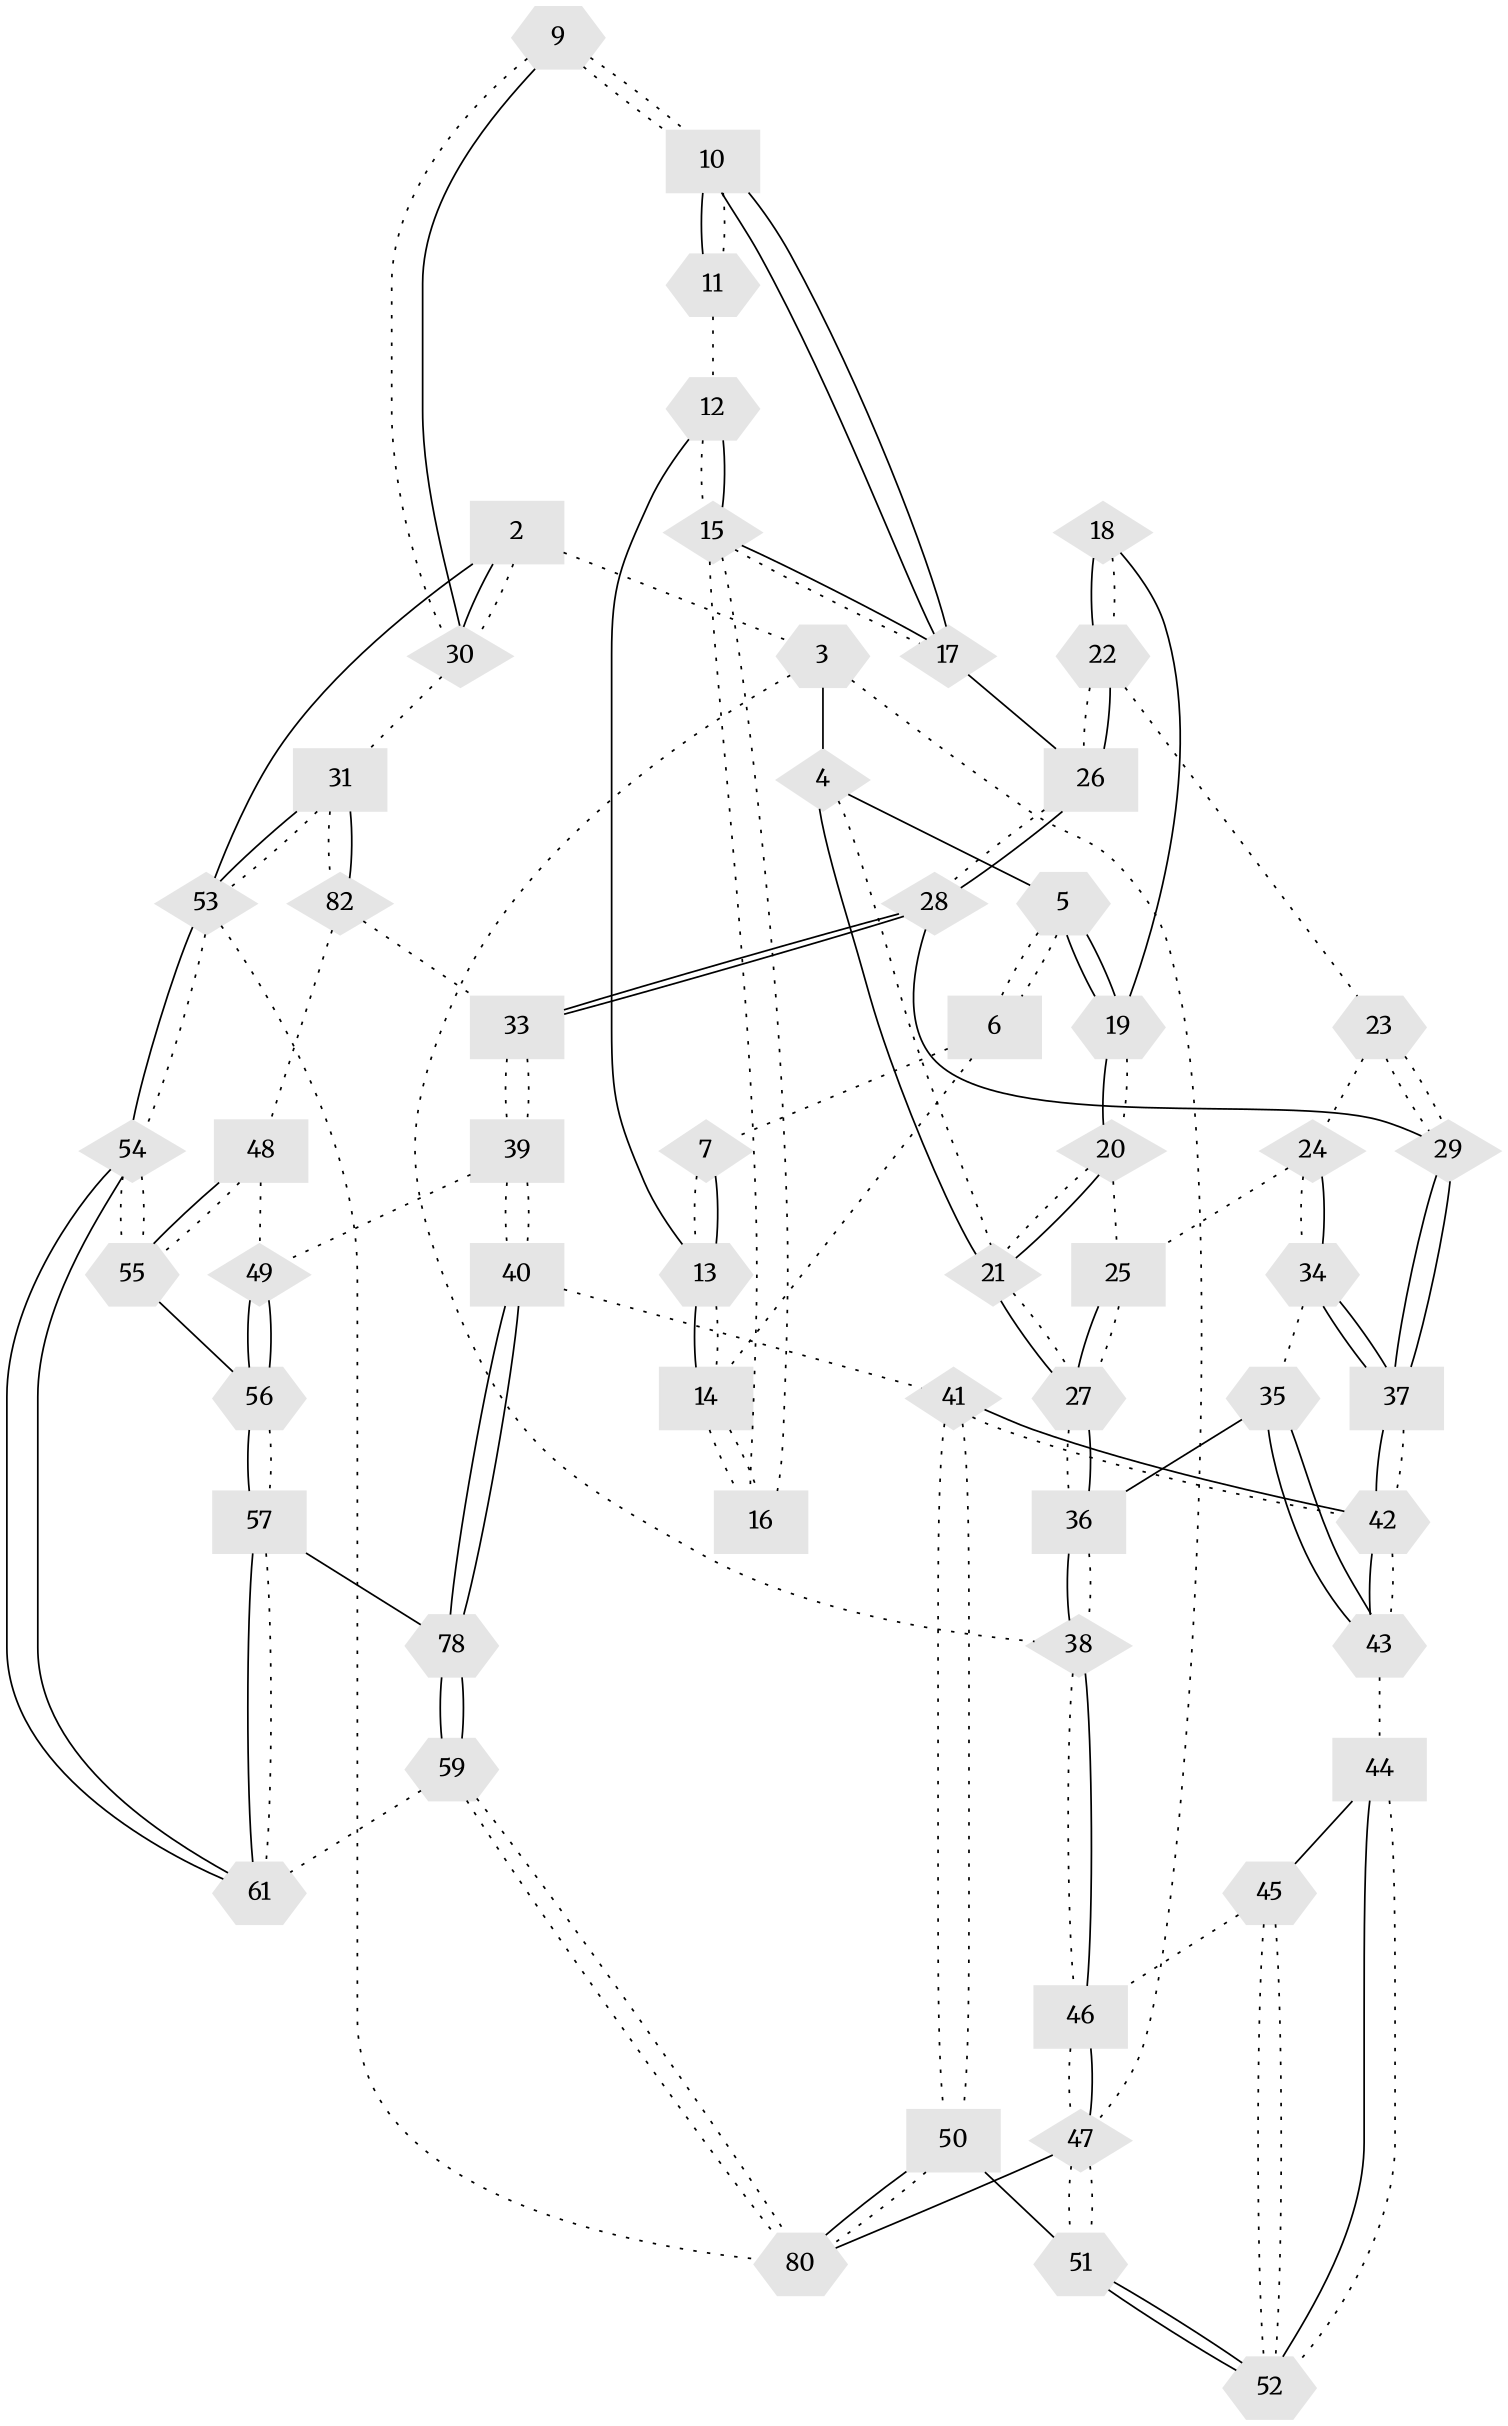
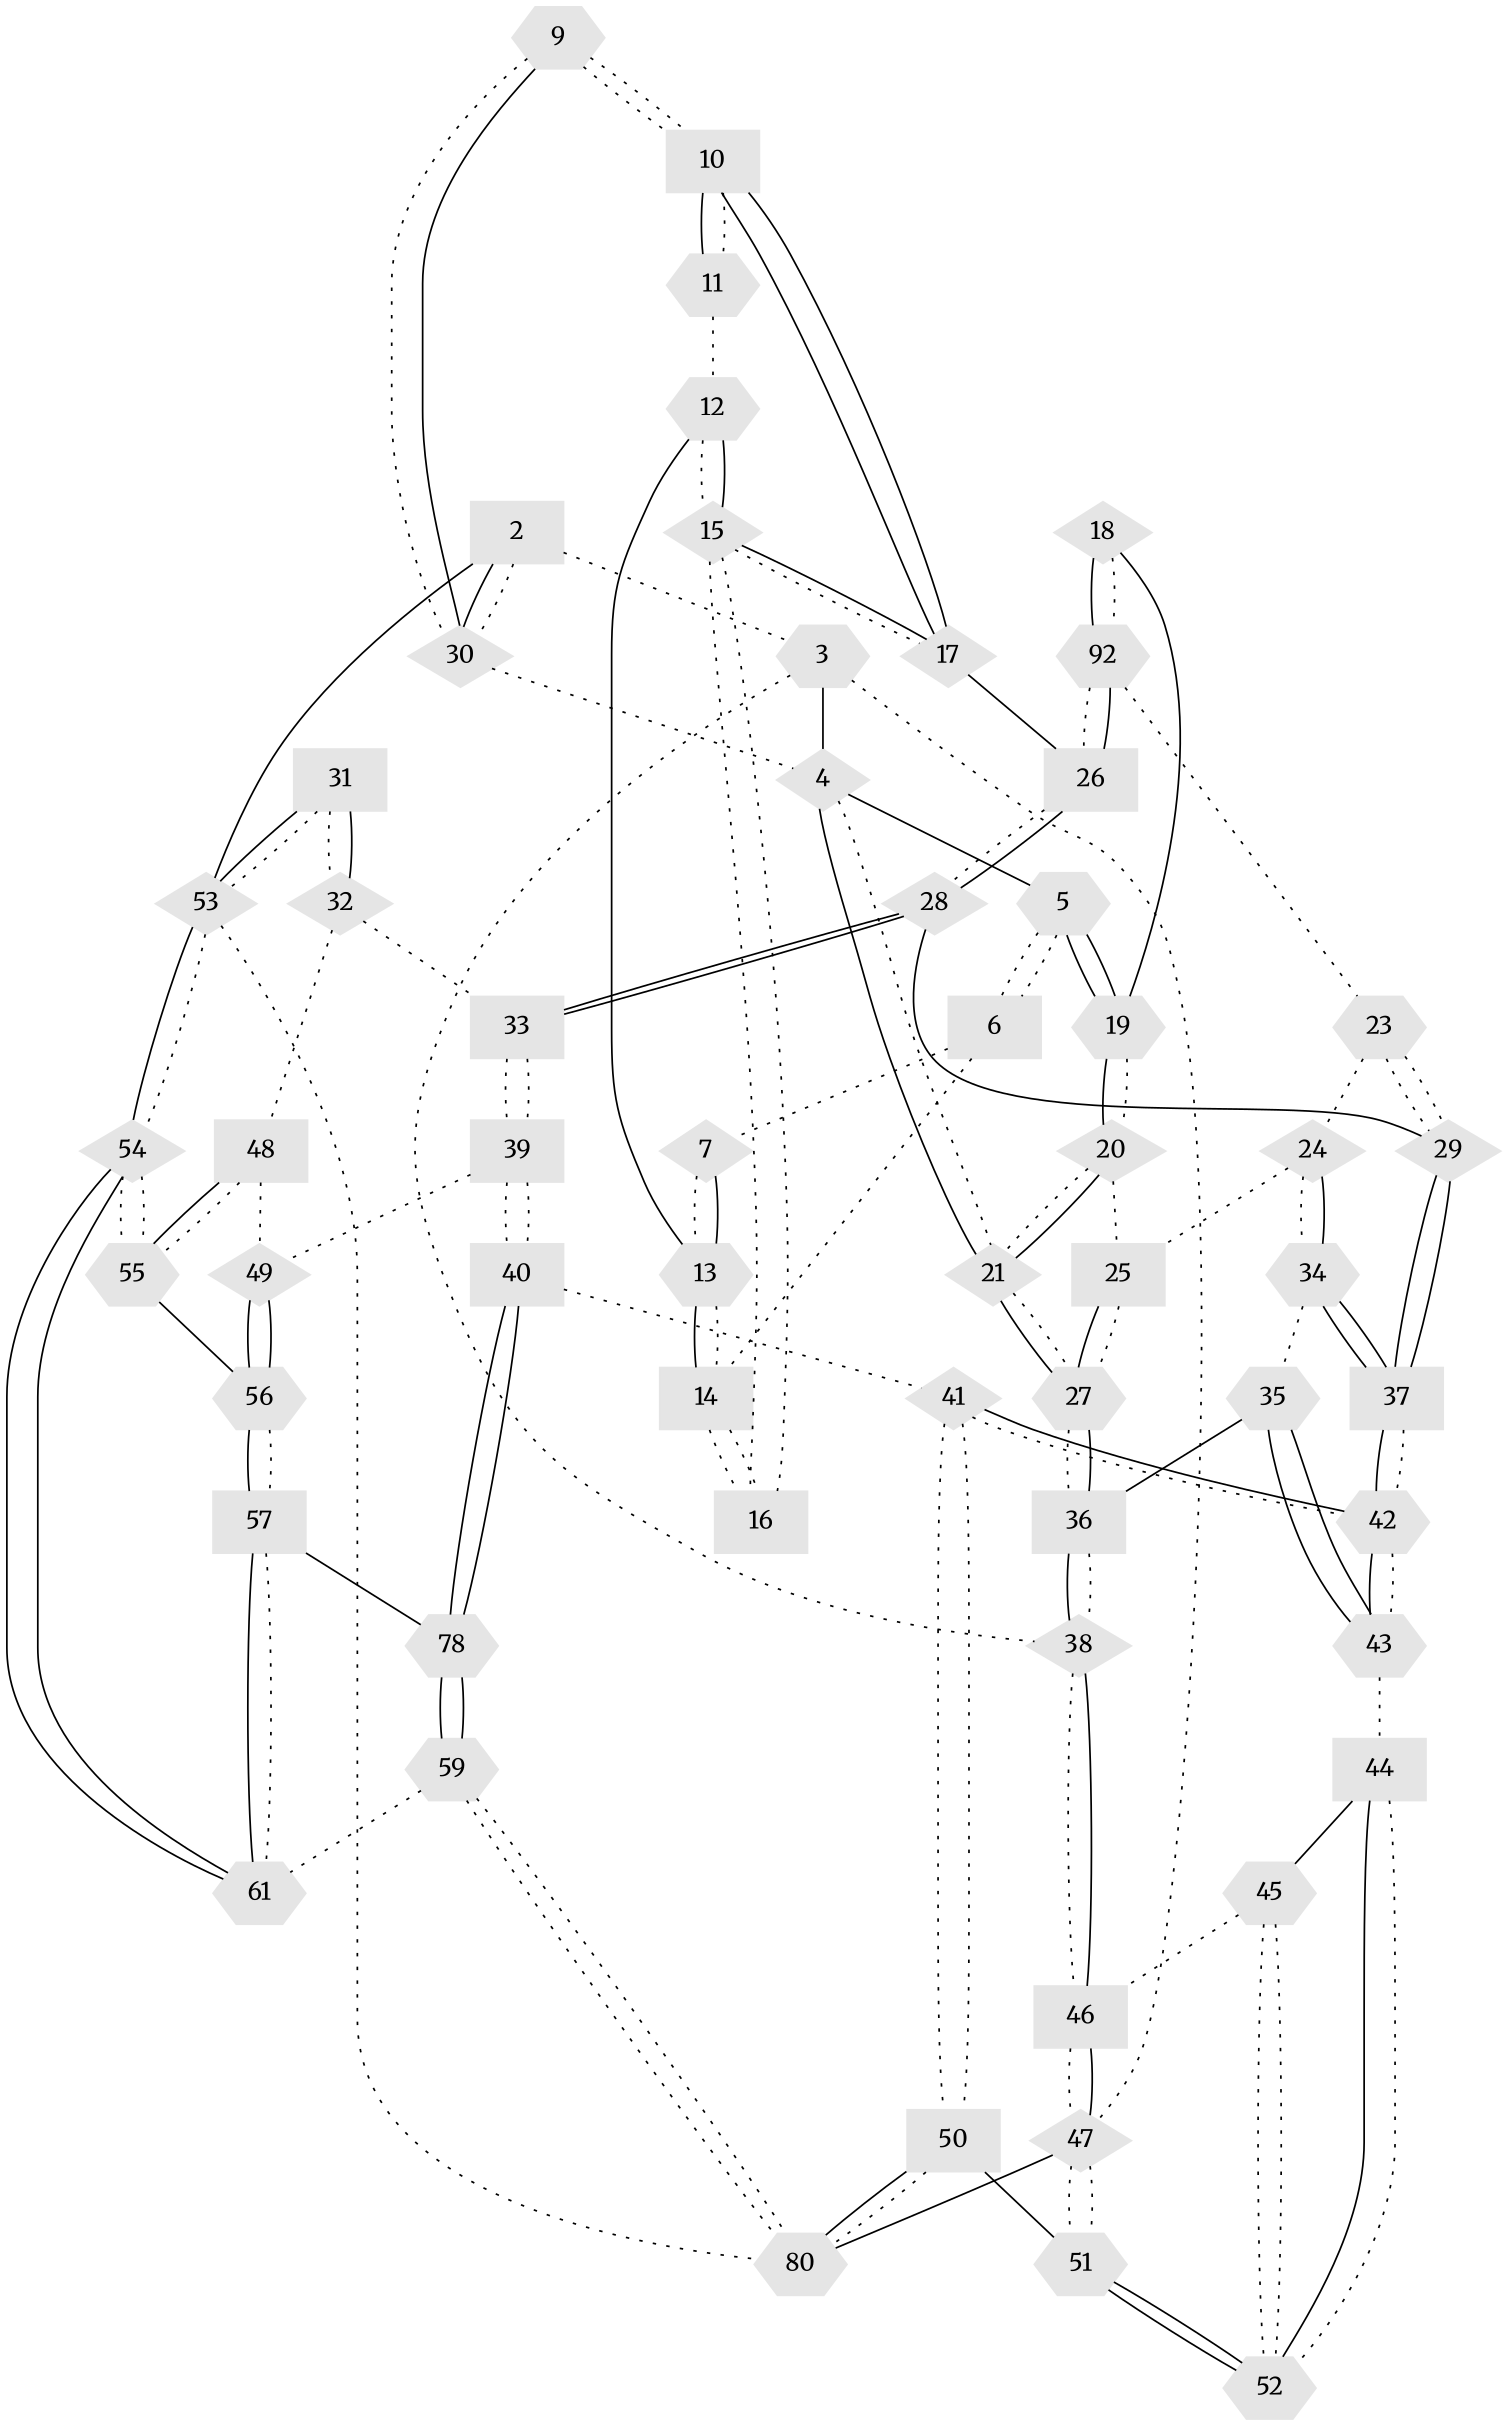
node "22": label "22" -> "92"
edge "30" -- "31": now "30" -- "4"
node "82": label "82" -> "32"
